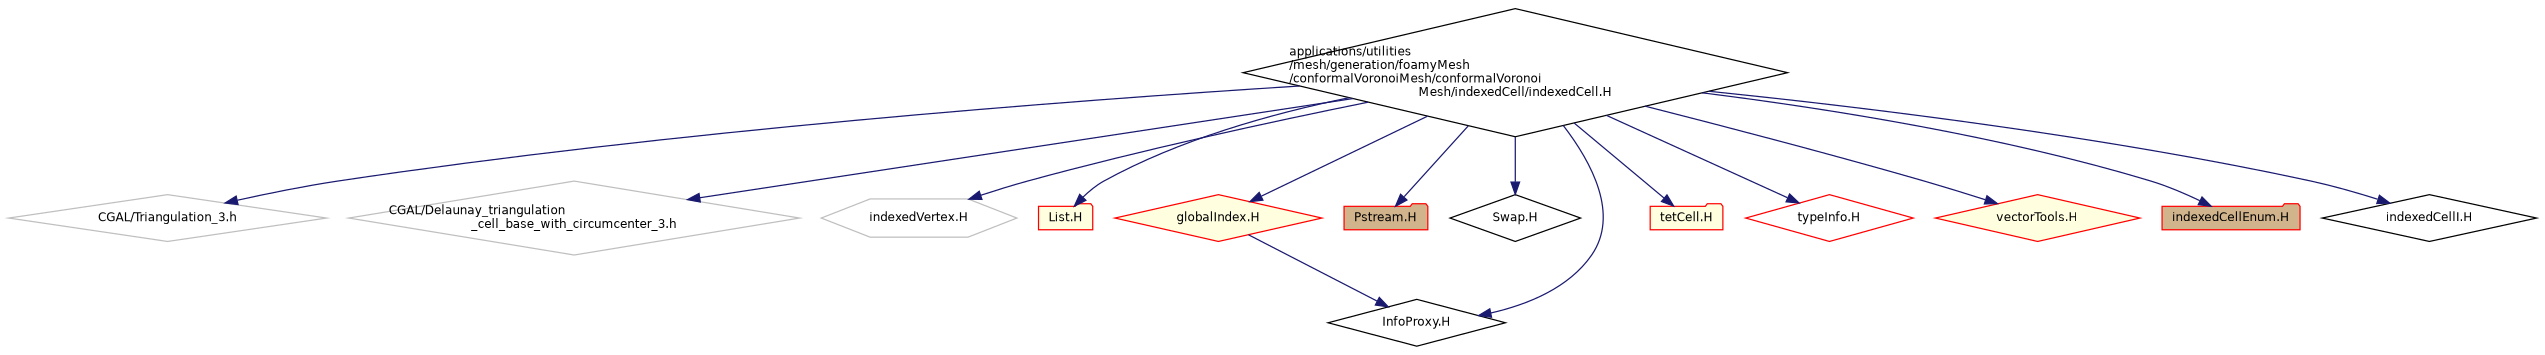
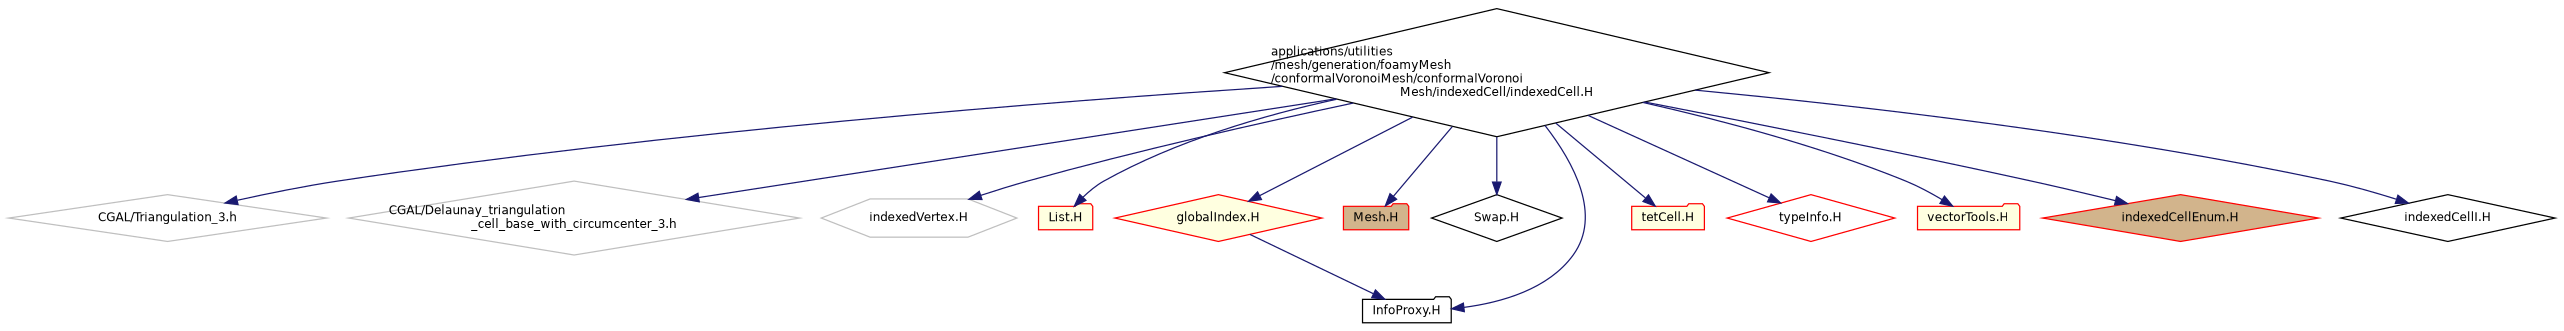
node "Pstream.H": label "Pstream.H" -> "Mesh.H"
node "vectorTools.H": shape diamond -> folder
node "indexedCellEnum.H": shape folder -> diamond
node "InfoProxy.H": shape diamond -> folder
